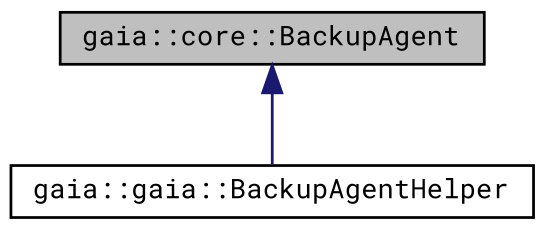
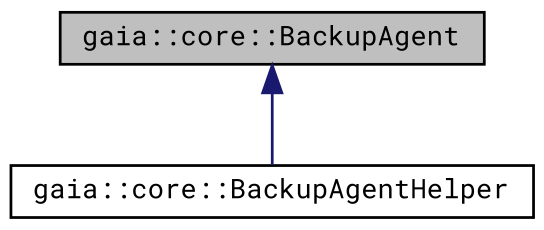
node "gaia::gaia::BackupAgentHelper": label "gaia::gaia::BackupAgentHelper" -> "gaia::core::BackupAgentHelper"
